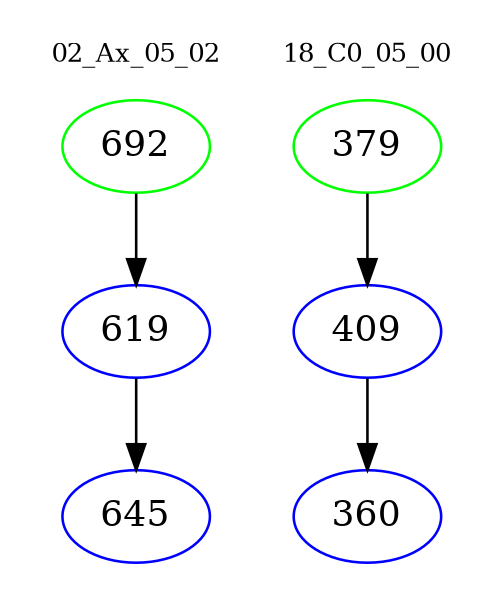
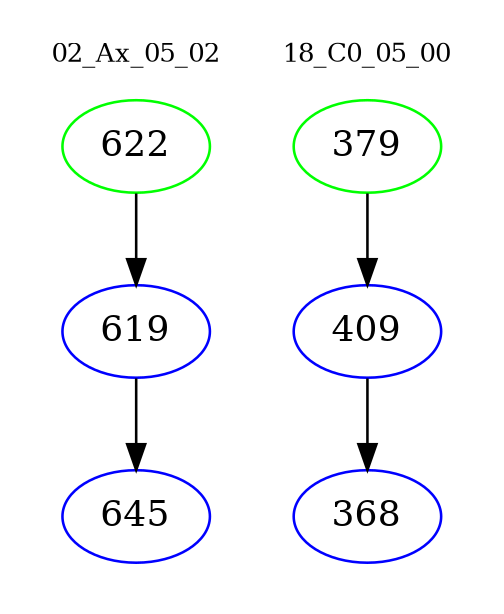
node "692": label "692" -> "622"
node "360": label "360" -> "368"
